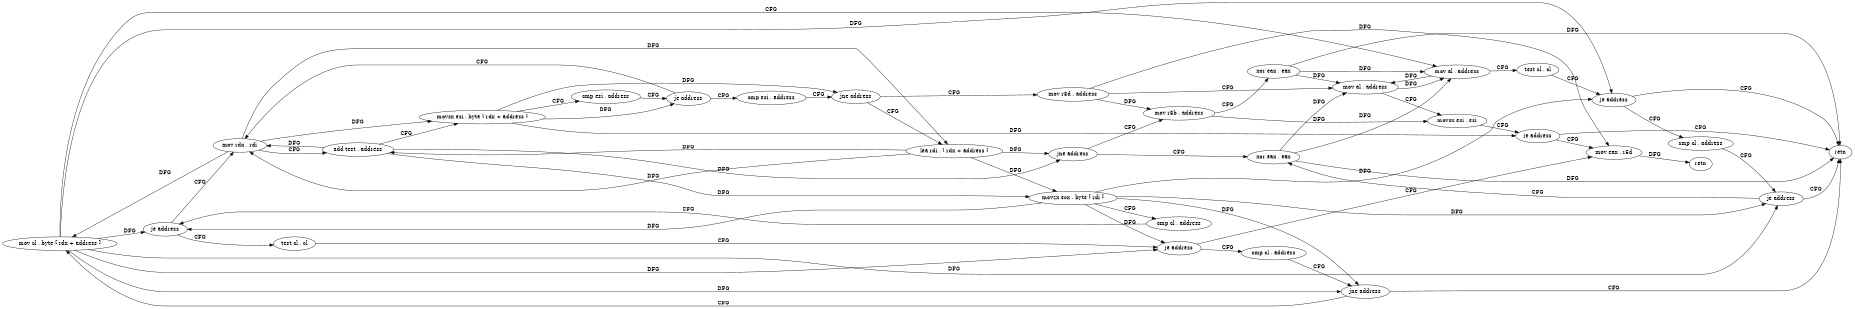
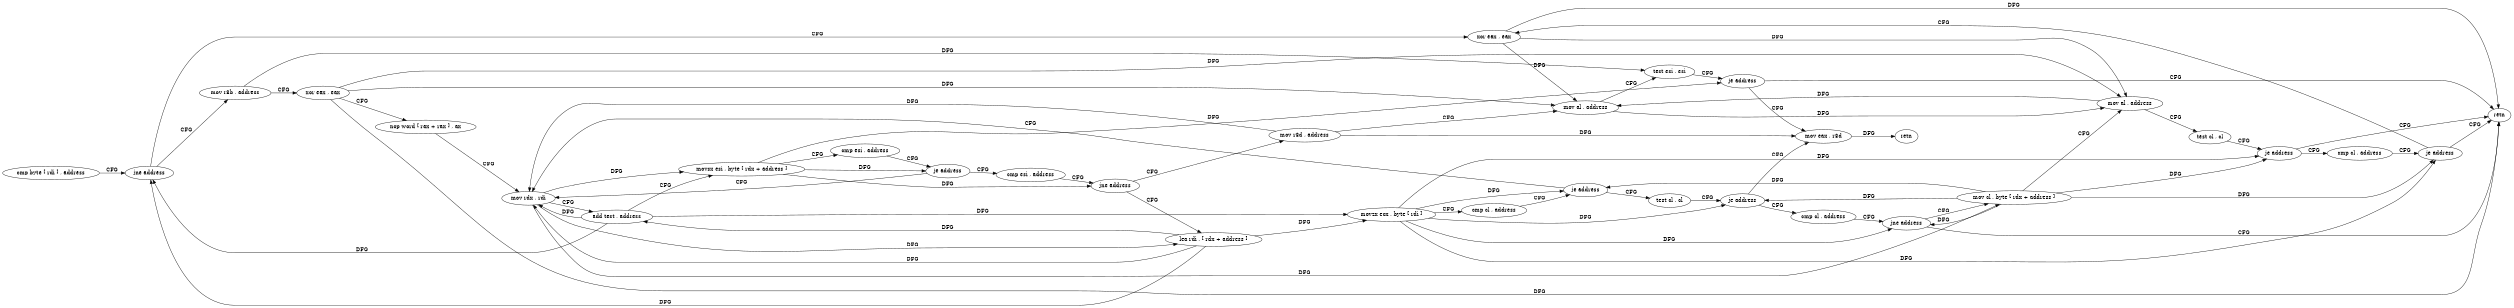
edge "mov r8d , address" -> "mov r8b , address": now "mov r8d , address" -> "mov rdx , rdi"
node "movsx esi , esi": label "movsx esi , esi" -> "test esi , esi"
node "nop word [ rax + rax ] , ax": added
node "mov eax , r5d": label "mov eax , r5d" -> "mov eax , r8d"
node "cmp byte [ rdi ] , address": added
